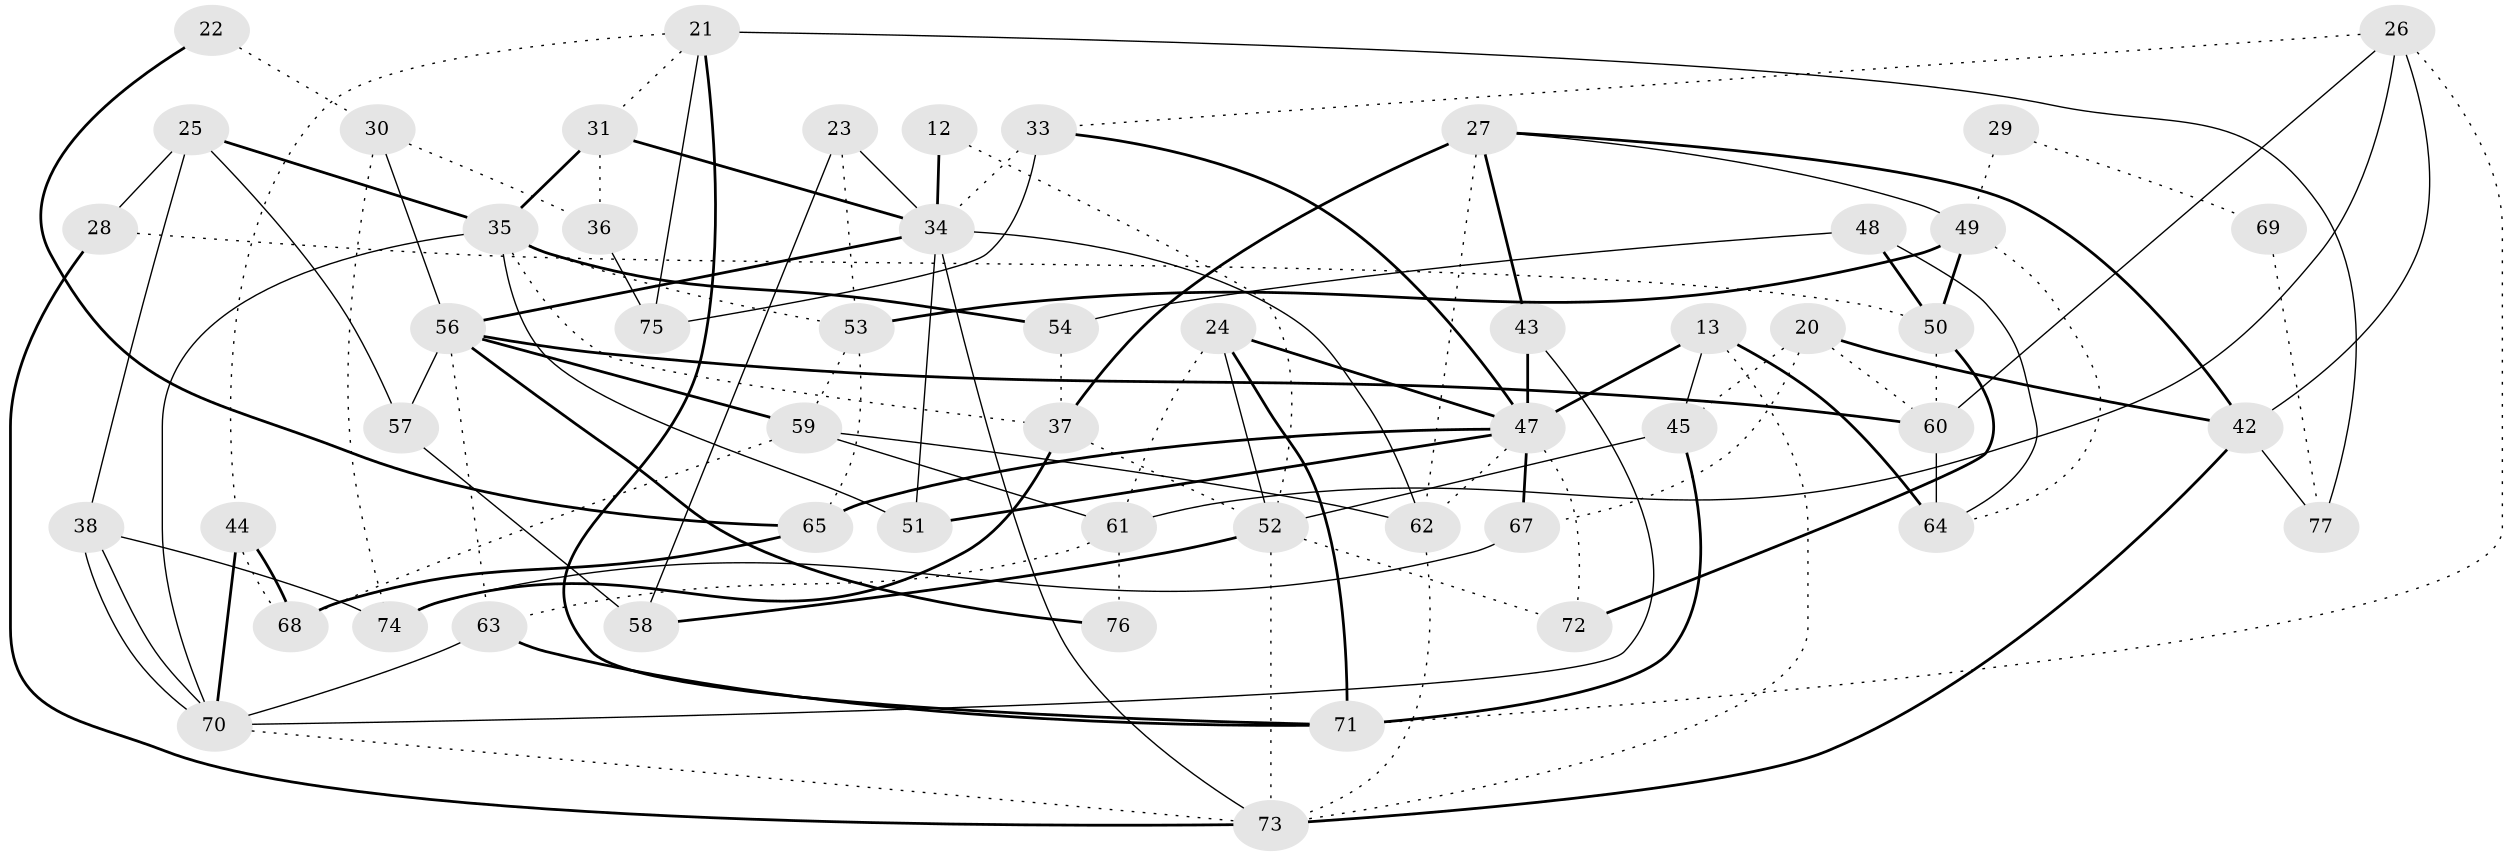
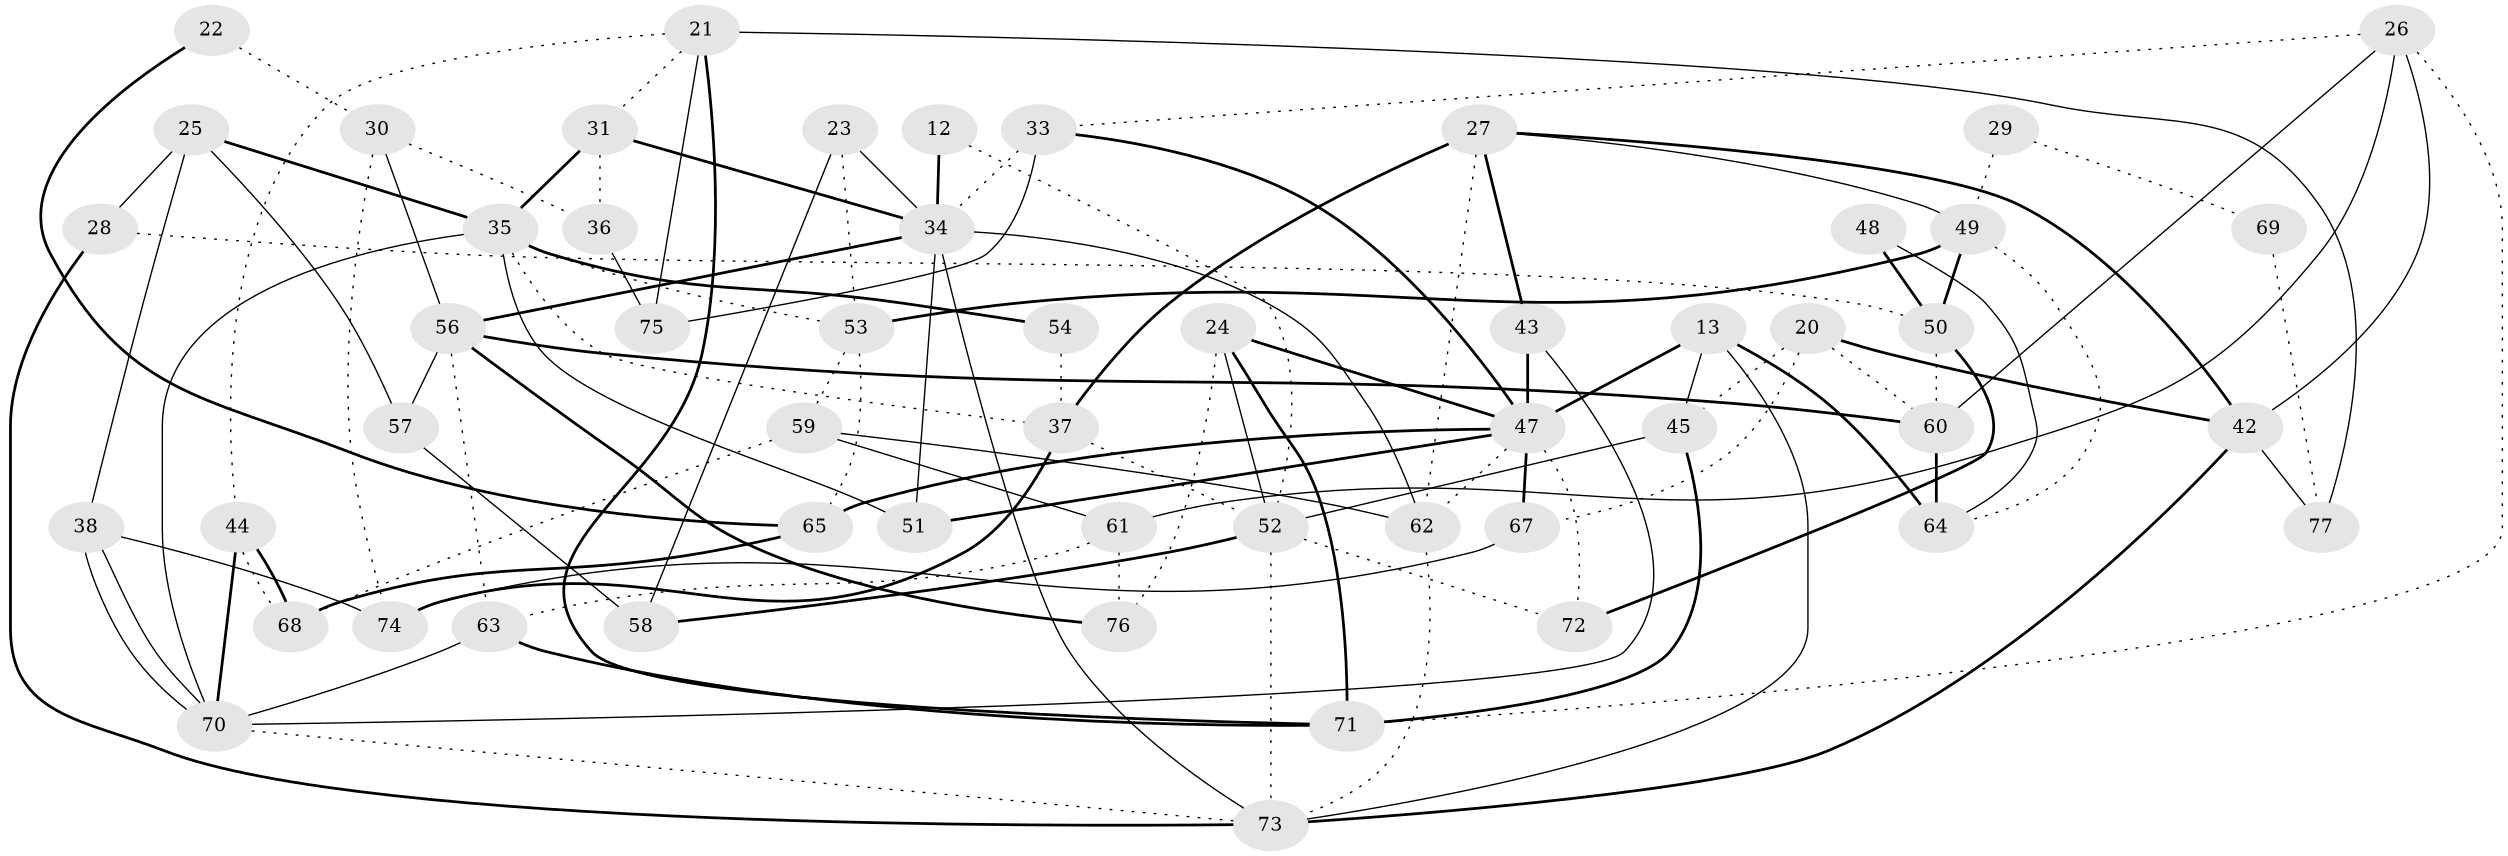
edge "48" -- "54": removed
edge "56" -- "59": removed
edge "24" -- "61": now "24" -- "76"
edge "60" -- "64": style solid -> bold
edge "13" -- "73": style dotted -> solid
